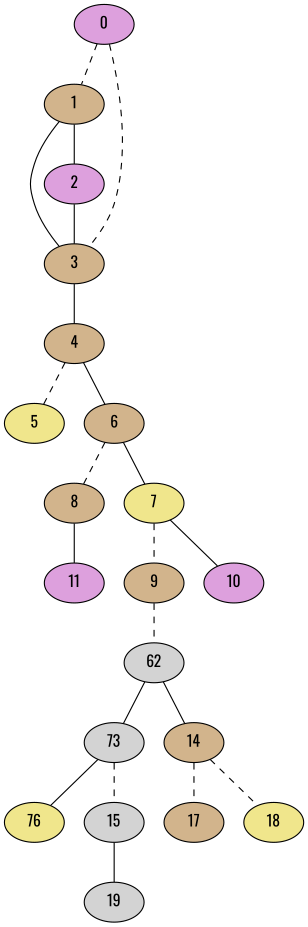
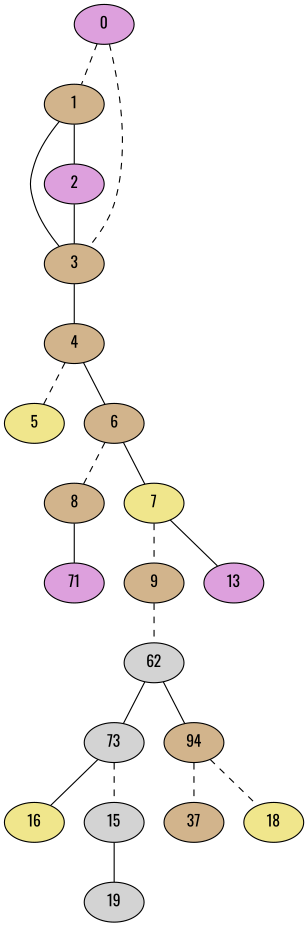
node "11": label "11" -> "71"
node "10": label "10" -> "13"
node "14": label "14" -> "94"
node "76": label "76" -> "16"
node "17": label "17" -> "37"
